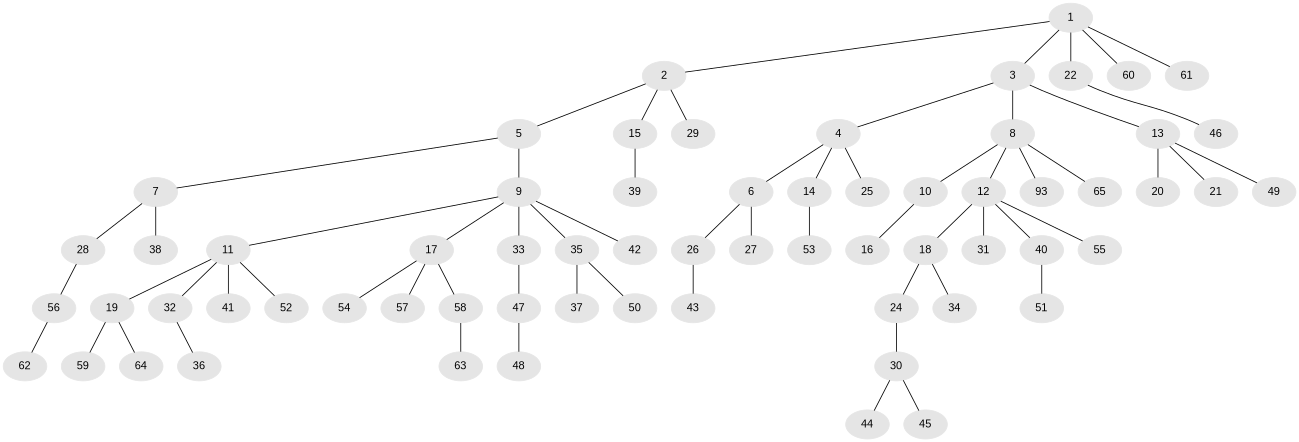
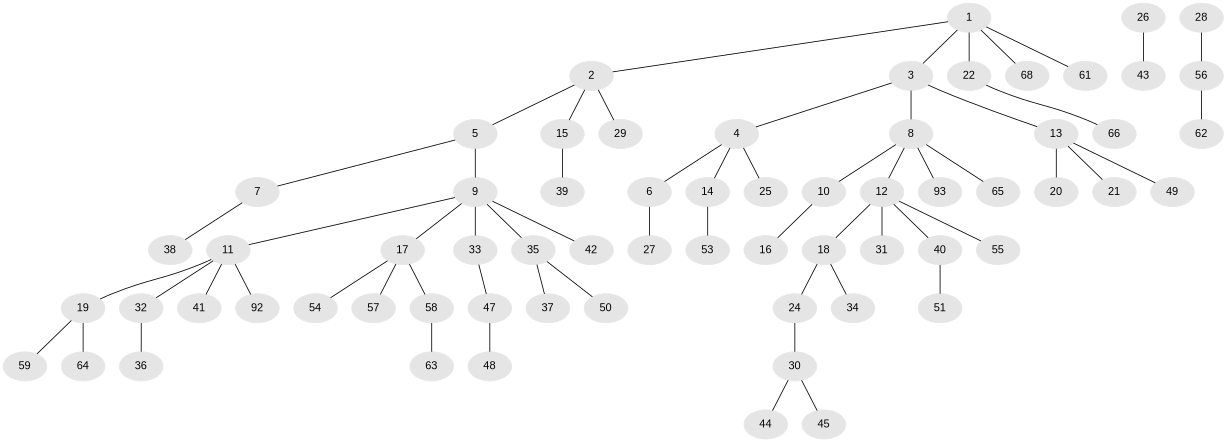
node "60": label "60" -> "68"
node "46": label "46" -> "66"
edge "7" -- "28": removed
edge "6" -- "26": removed
node "52": label "52" -> "92"
